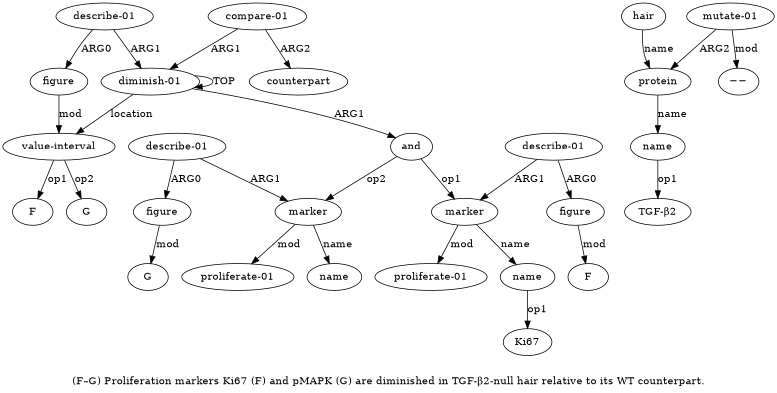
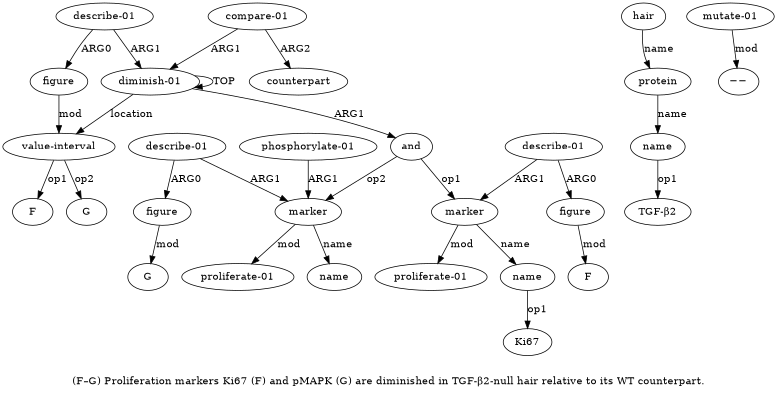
edge "mutate-01" -> "protein": removed, label "ARG2"
node "phosphorylate-01": added
